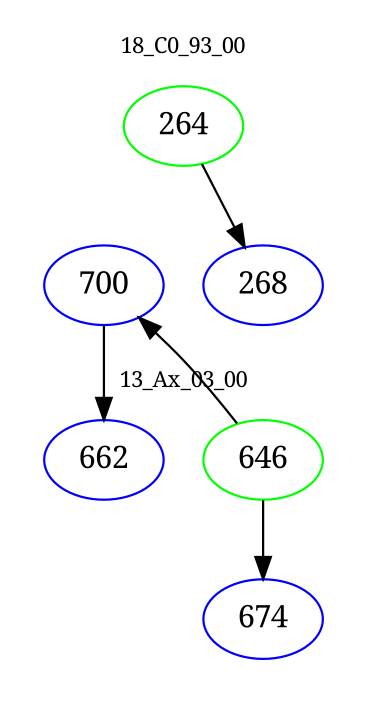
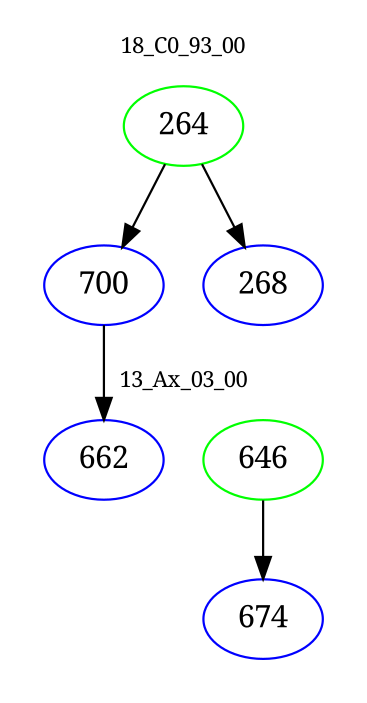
edge "646" -> "700": now "264" -> "700"
